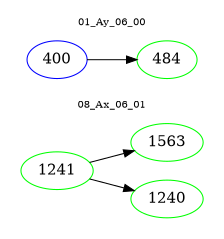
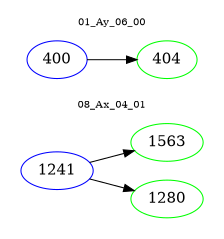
node "484": label "484" -> "404"
cluster "08_Ax_06_01": label "08_Ax_06_01" -> "08_Ax_04_01"
node "1241": color green -> blue
node "1240": label "1240" -> "1280"
